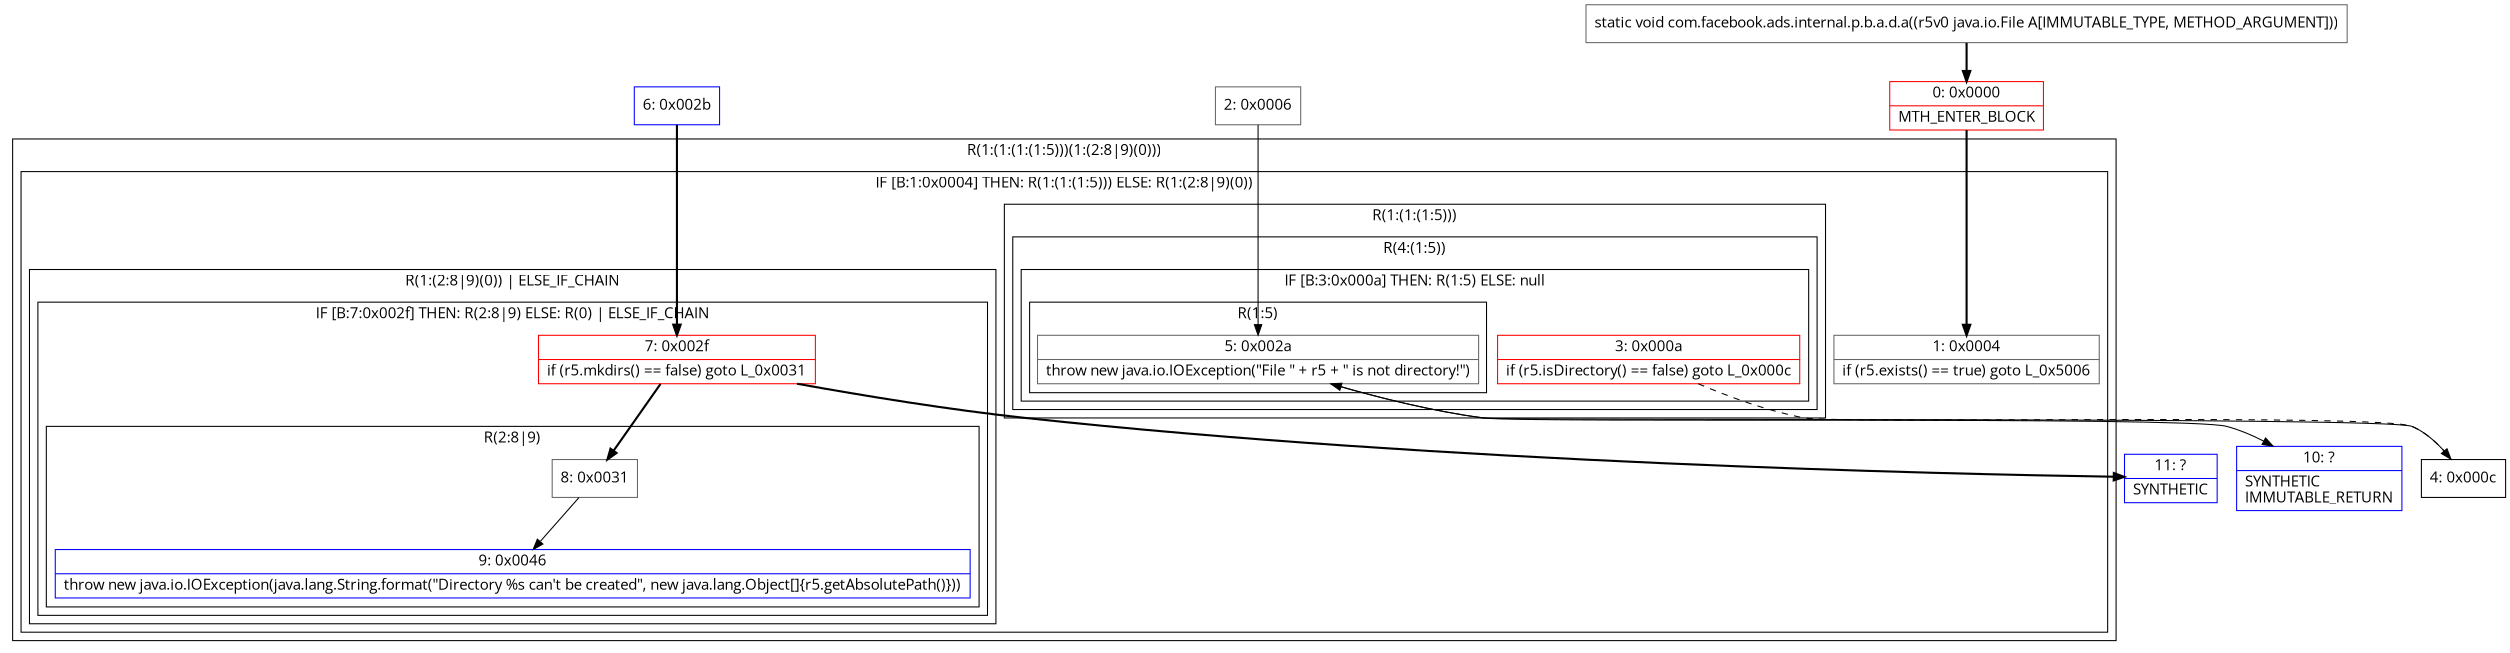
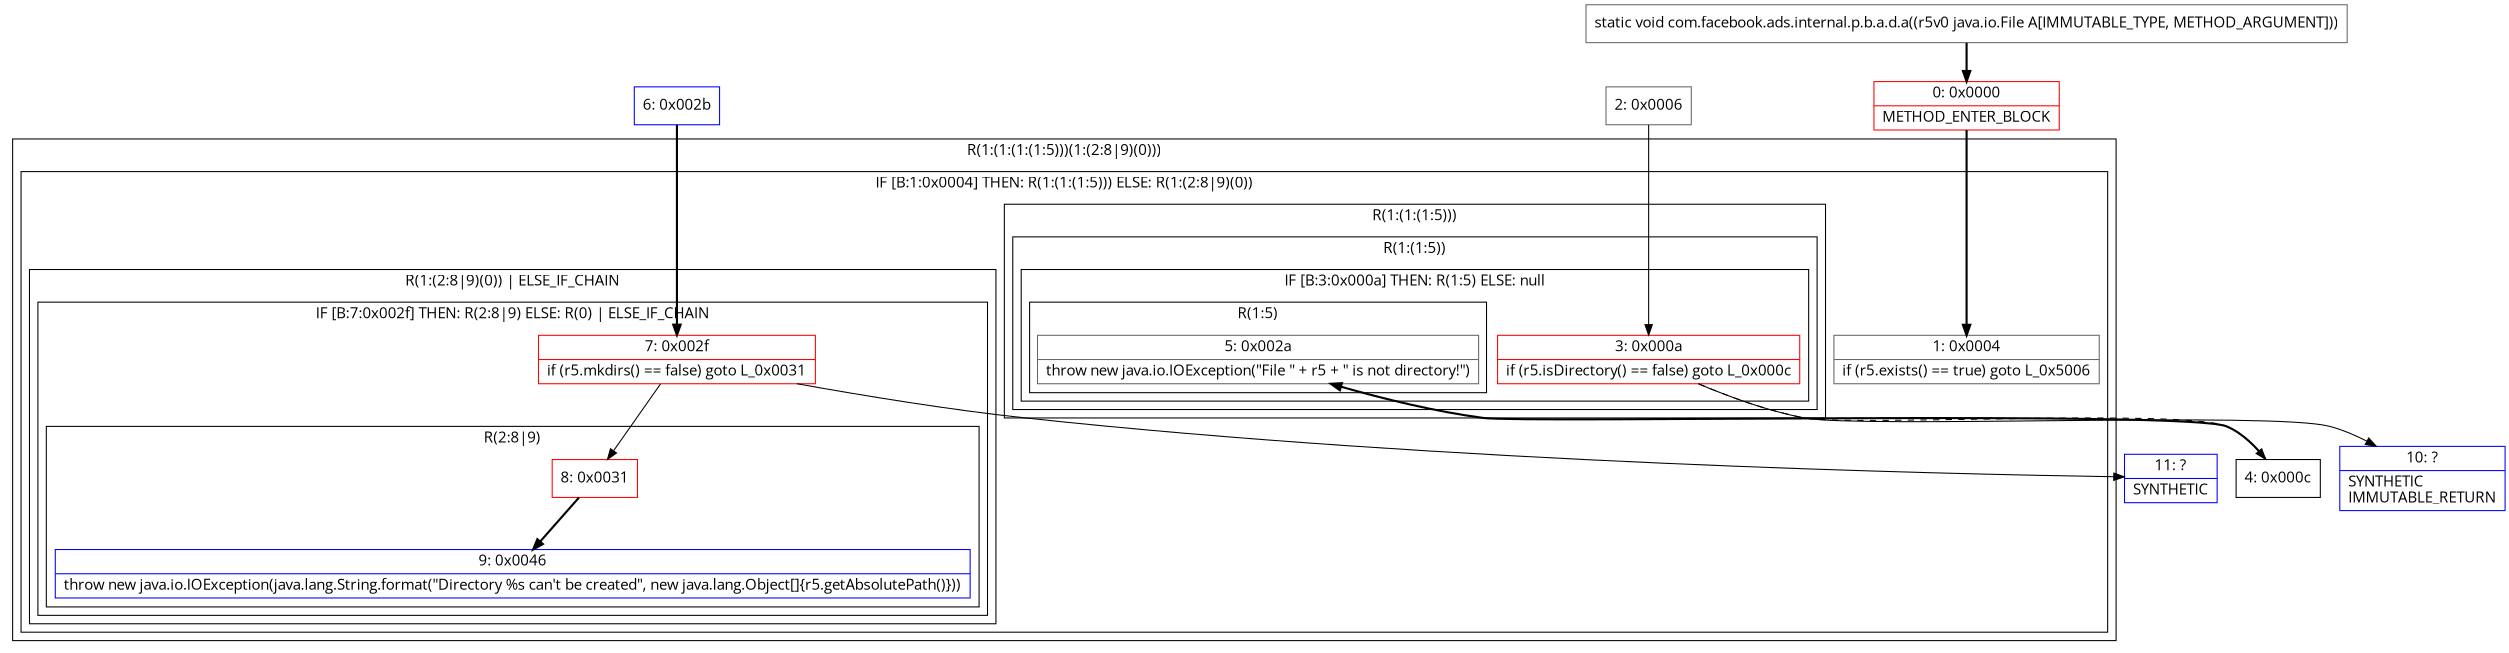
node "0: 0x0000": text "MTH_ENTER_BLOCK" -> "METHOD_ENTER_BLOCK"
edge "2: 0x0006" -> "5: 0x002a": now "2: 0x0006" -> "3: 0x000a"
cluster "R(4:(1:5))": label "R(4:(1:5))" -> "R(1:(1:5))"
edge "7: 0x002f" -> "8: 0x0031": style bold -> solid
edge "5: 0x002a" -> "10: ?": now "3: 0x000a" -> "10: ?"
edge "4: 0x000c" -> "5: 0x002a": style solid -> bold
edge "7: 0x002f" -> "11: ?": style bold -> solid
node "8: 0x0031": color gray40 -> red
edge "8: 0x0031" -> "9: 0x0046": style solid -> bold
